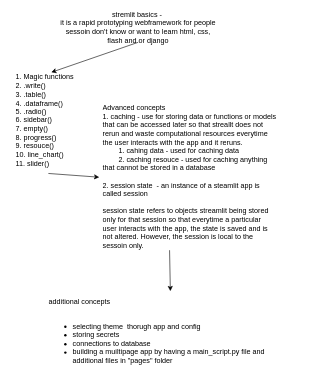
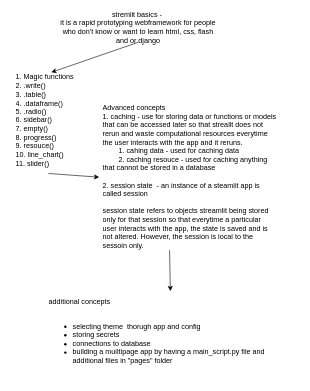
node "stremlit basics - it is a rapid prototyping webframework for people sessoin don't know or want to learn html, css, flash and or django": label "stremlit basics - it is a rapid prototyping webframework for people sessoin don't know or want to learn html, css, flash and or django" -> "stremlit basics - it is a rapid prototyping webframework for people who don't know or want to learn html, css, flash and or django"
